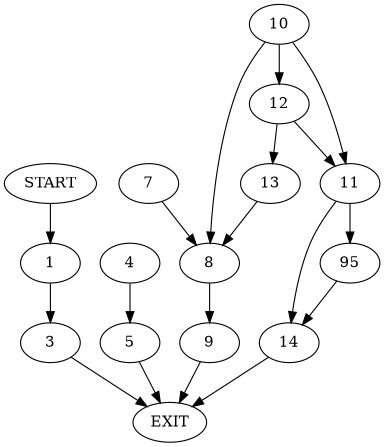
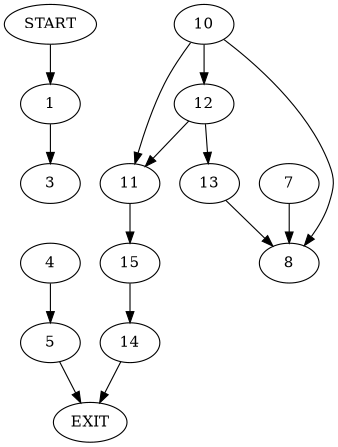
edge "11" -> "14": removed
node "95": label "95" -> "15"
node "9": removed
edge "3" -> "EXIT": removed
